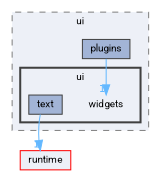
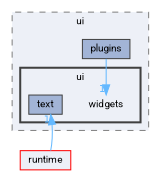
edge "text" -> "runtime": reversed
